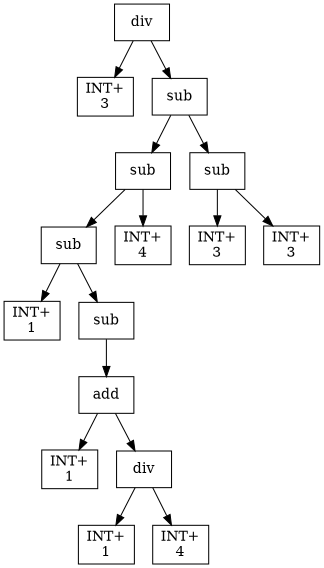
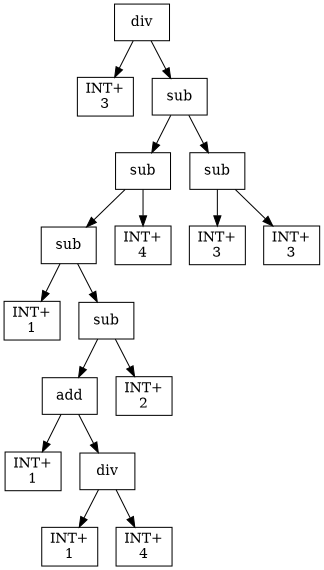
node "INT+ 2": added
